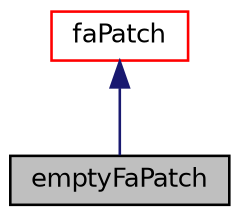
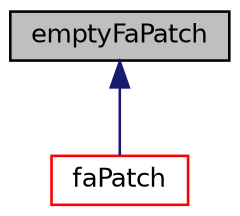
edge "emptyFaPatch" -> "faPatch": reversed
